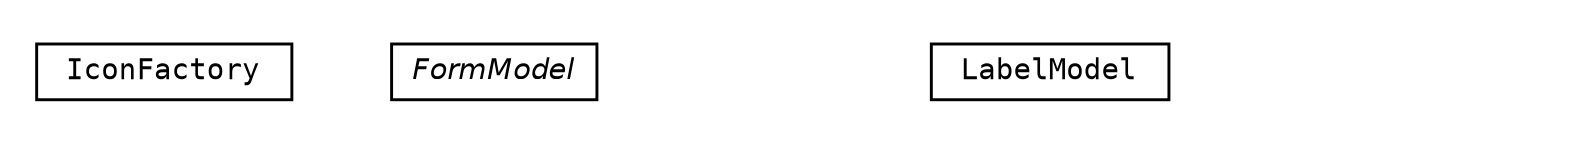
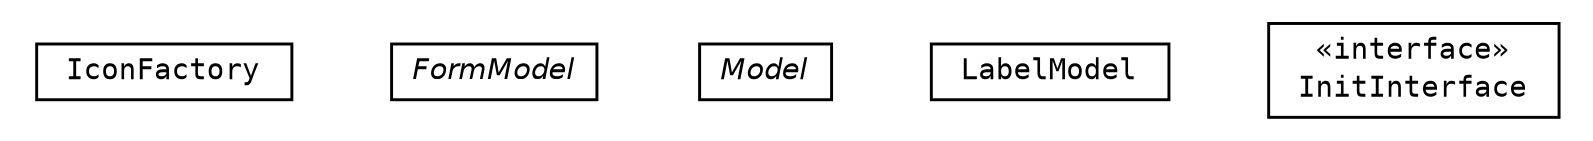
node "Model": added
node "InitInterface": added
